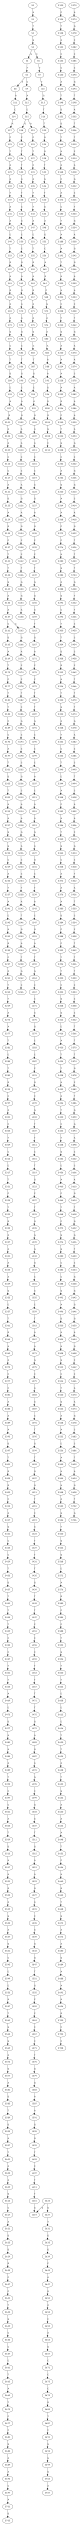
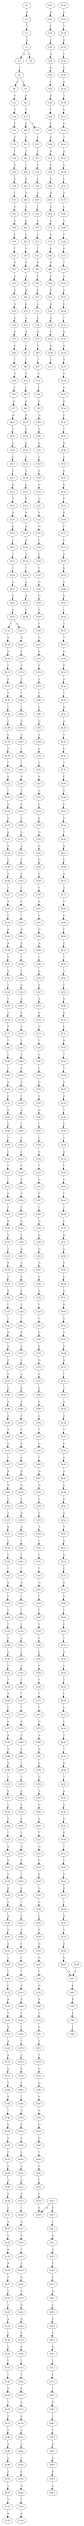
node "S7": removed
edge "S266" -> "S270": added, label "C"
edge "S684" -> "S688": now "S684" -> "S692"
